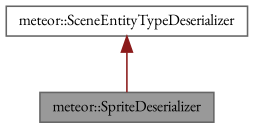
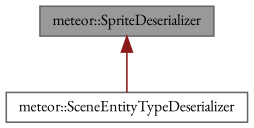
edge "meteor::SpriteDeserializer" -> "meteor::SceneEntityTypeDeserializer": reversed
